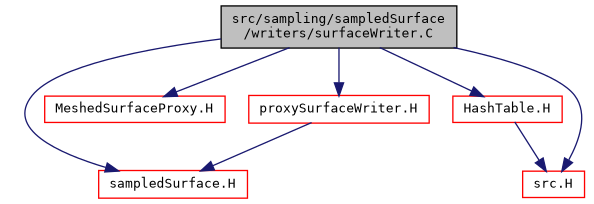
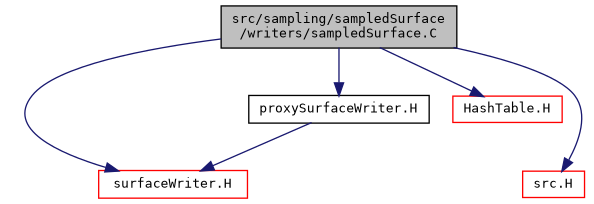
node "src/sampling/sampledSurface /writers/surfaceWriter.C": label "src/sampling/sampledSurface /writers/surfaceWriter.C" -> "src/sampling/sampledSurface /writers/sampledSurface.C"
node "MeshedSurfaceProxy.H": removed
node "proxySurfaceWriter.H": color red -> black
edge "HashTable.H" -> "src.H": removed
node "sampledSurface.H": label "sampledSurface.H" -> "surfaceWriter.H"
